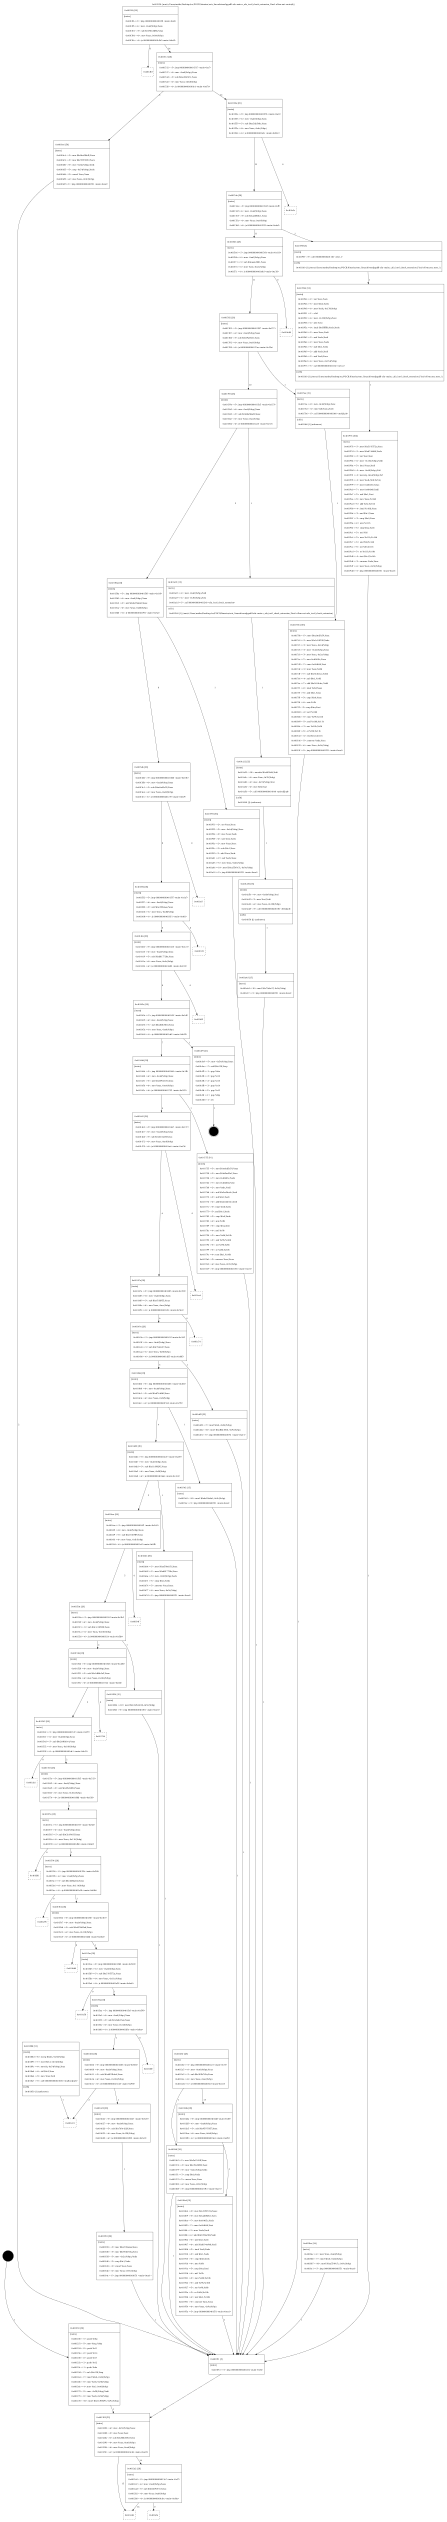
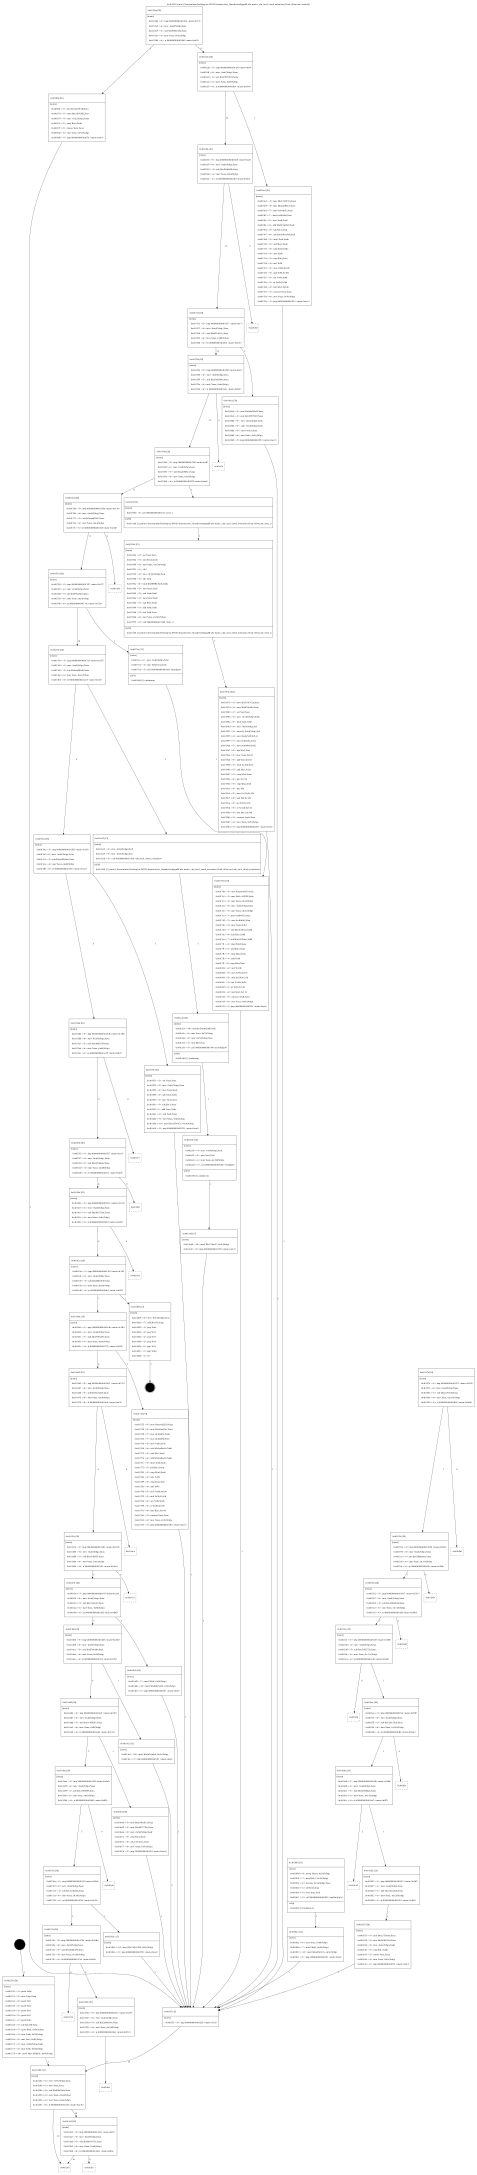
edge "0x4012da [28]" -> "0x4012f6 [28]": added, label "14"
node "0x40155e [28]": removed
edge "0x40188d [31]" -> "0x401c43": now "0x40188d [31]" -> "0x4018ac [26]"
